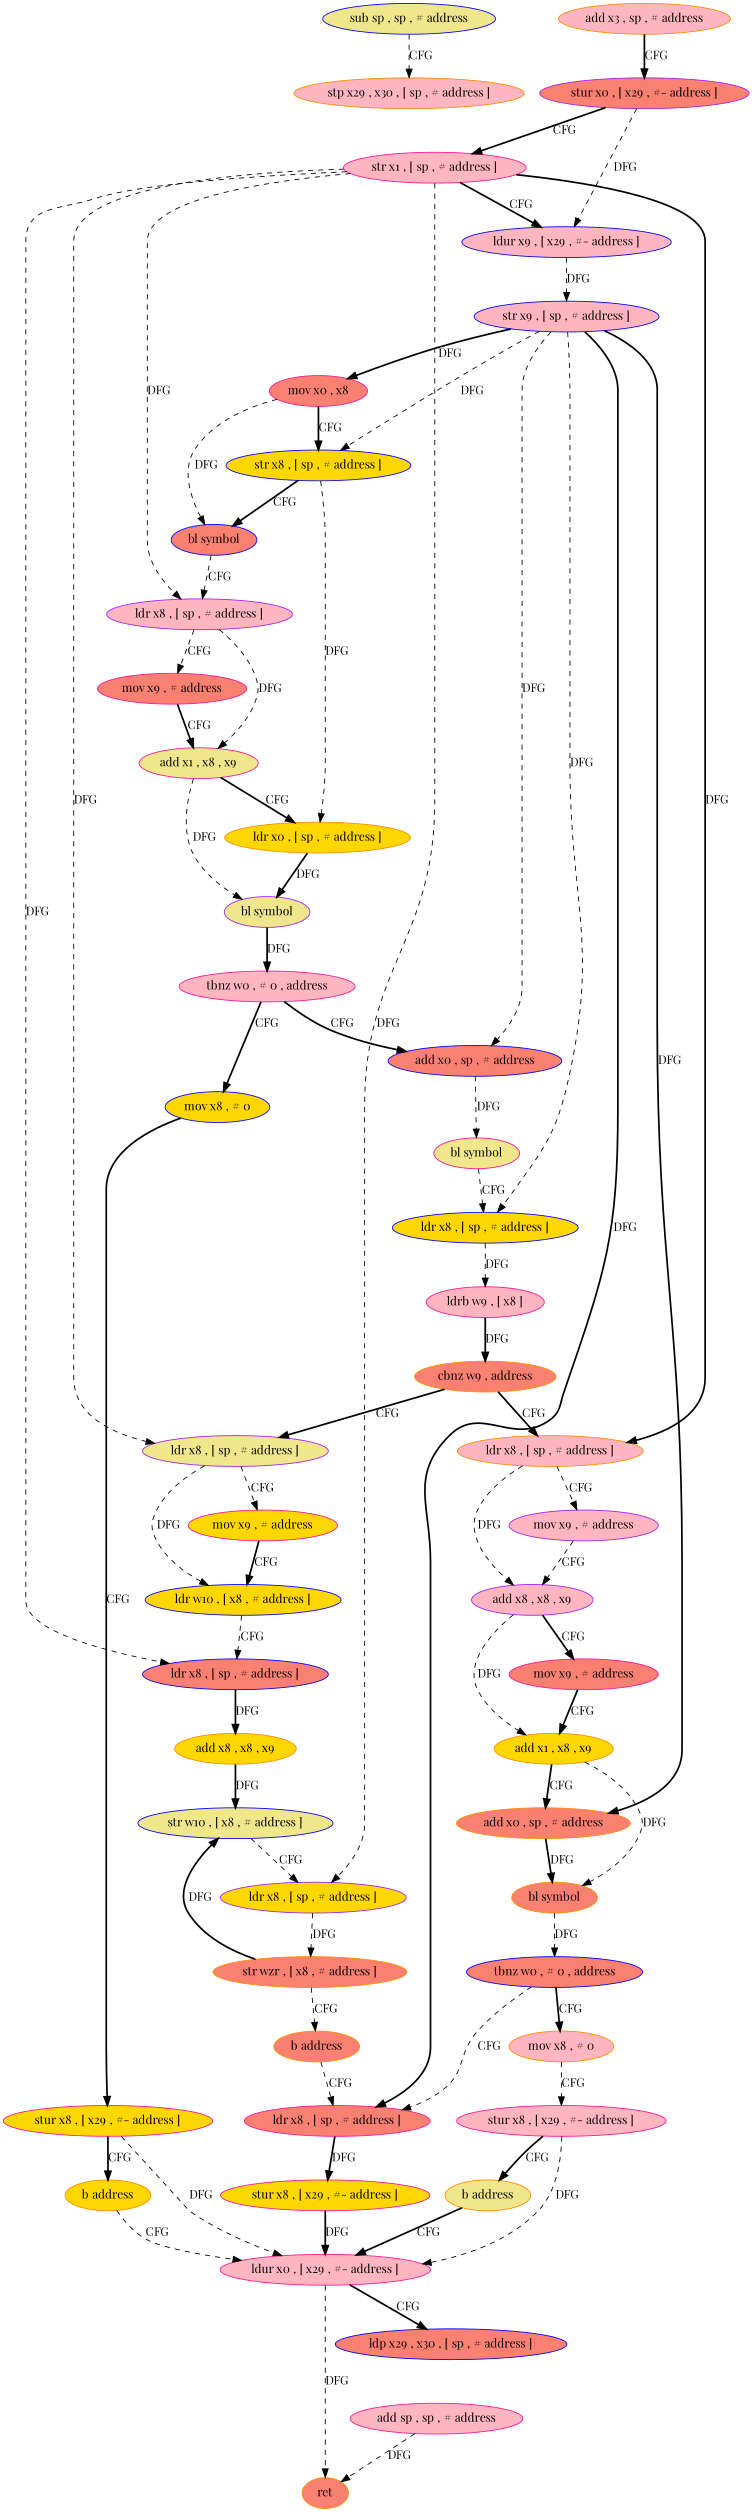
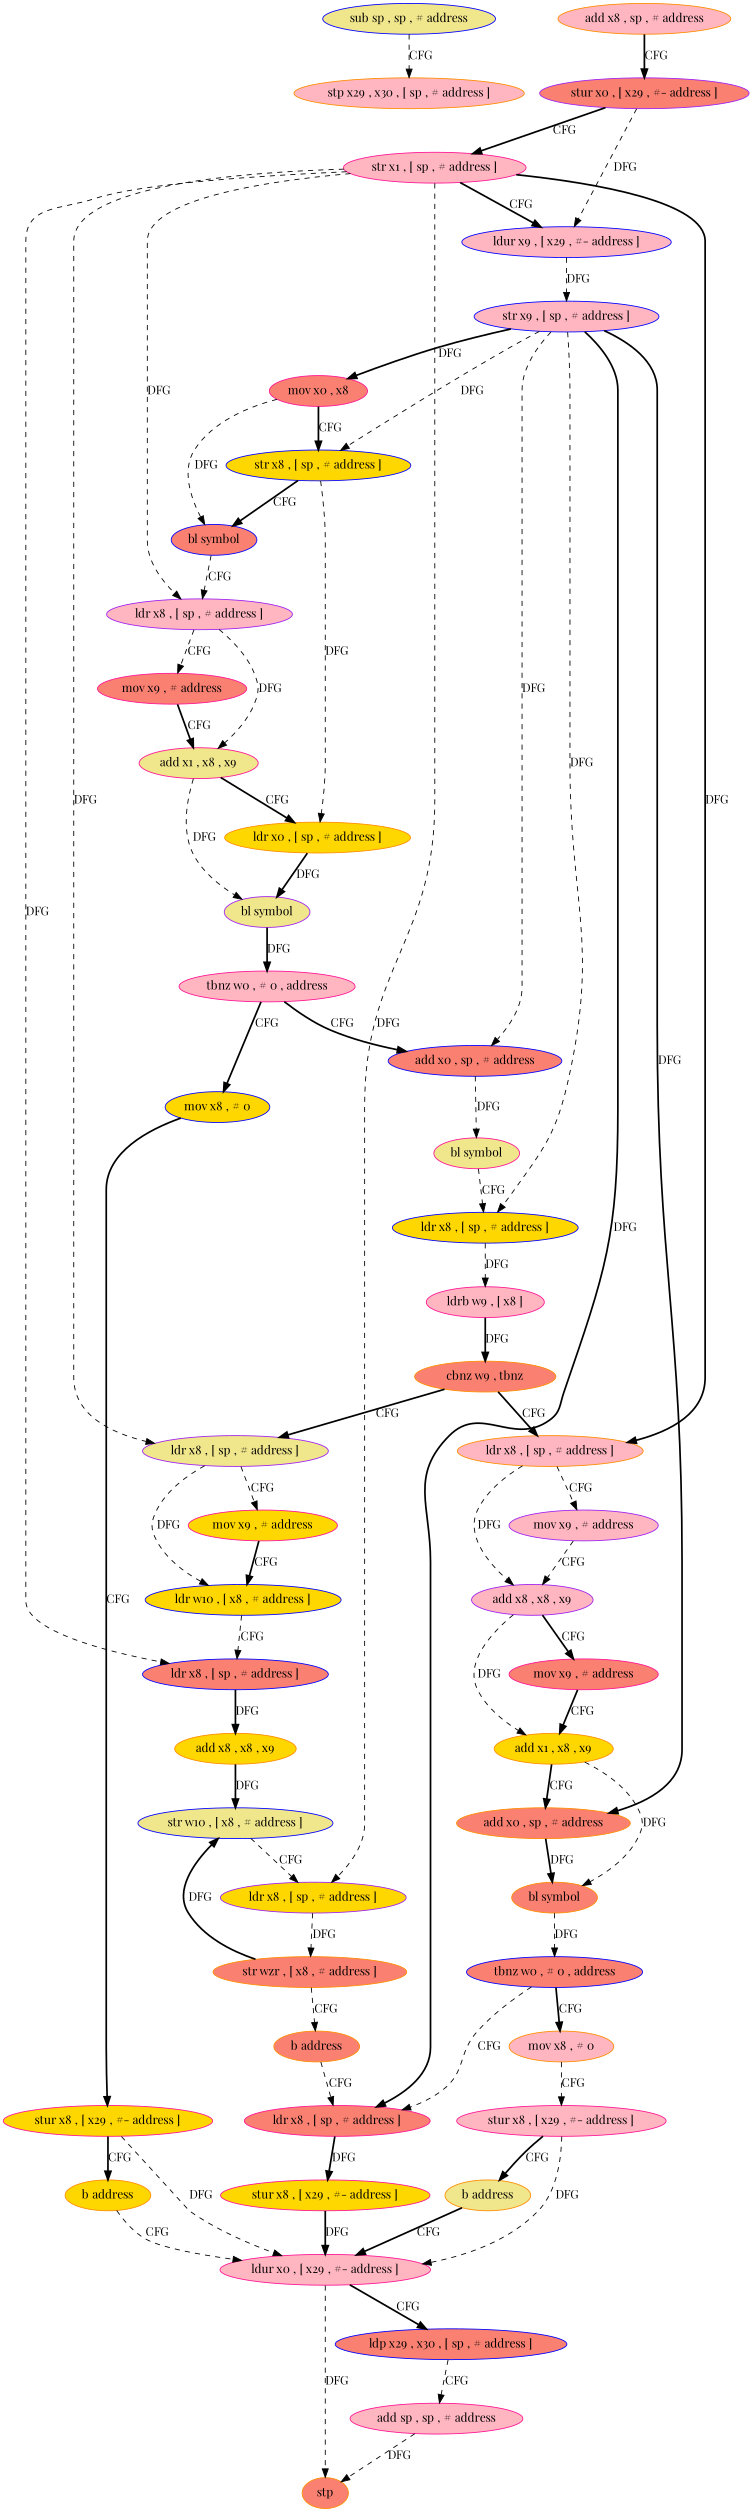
node "add x3 , sp , # address": label "add x3 , sp , # address" -> "add x8 , sp , # address"
node "cbnz w9 , address": label "cbnz w9 , address" -> "cbnz w9 , tbnz"
edge "ldp x29 , x30 , [ sp , # address ]" -> "add sp , sp , # address": added, label "CFG"
node "ret": label "ret" -> "stp"
